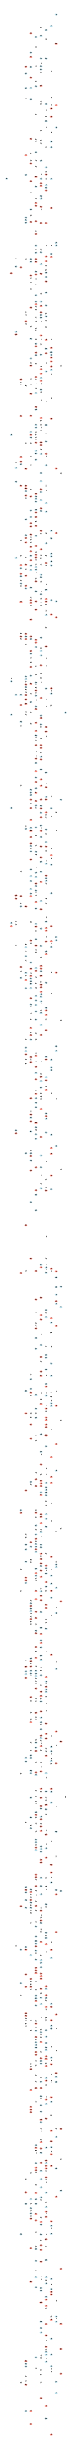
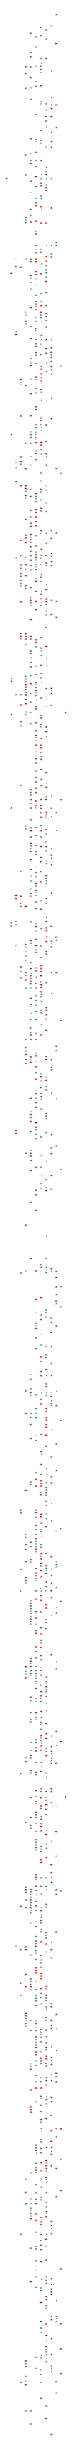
node "csg": fillcolor white -> salmon
